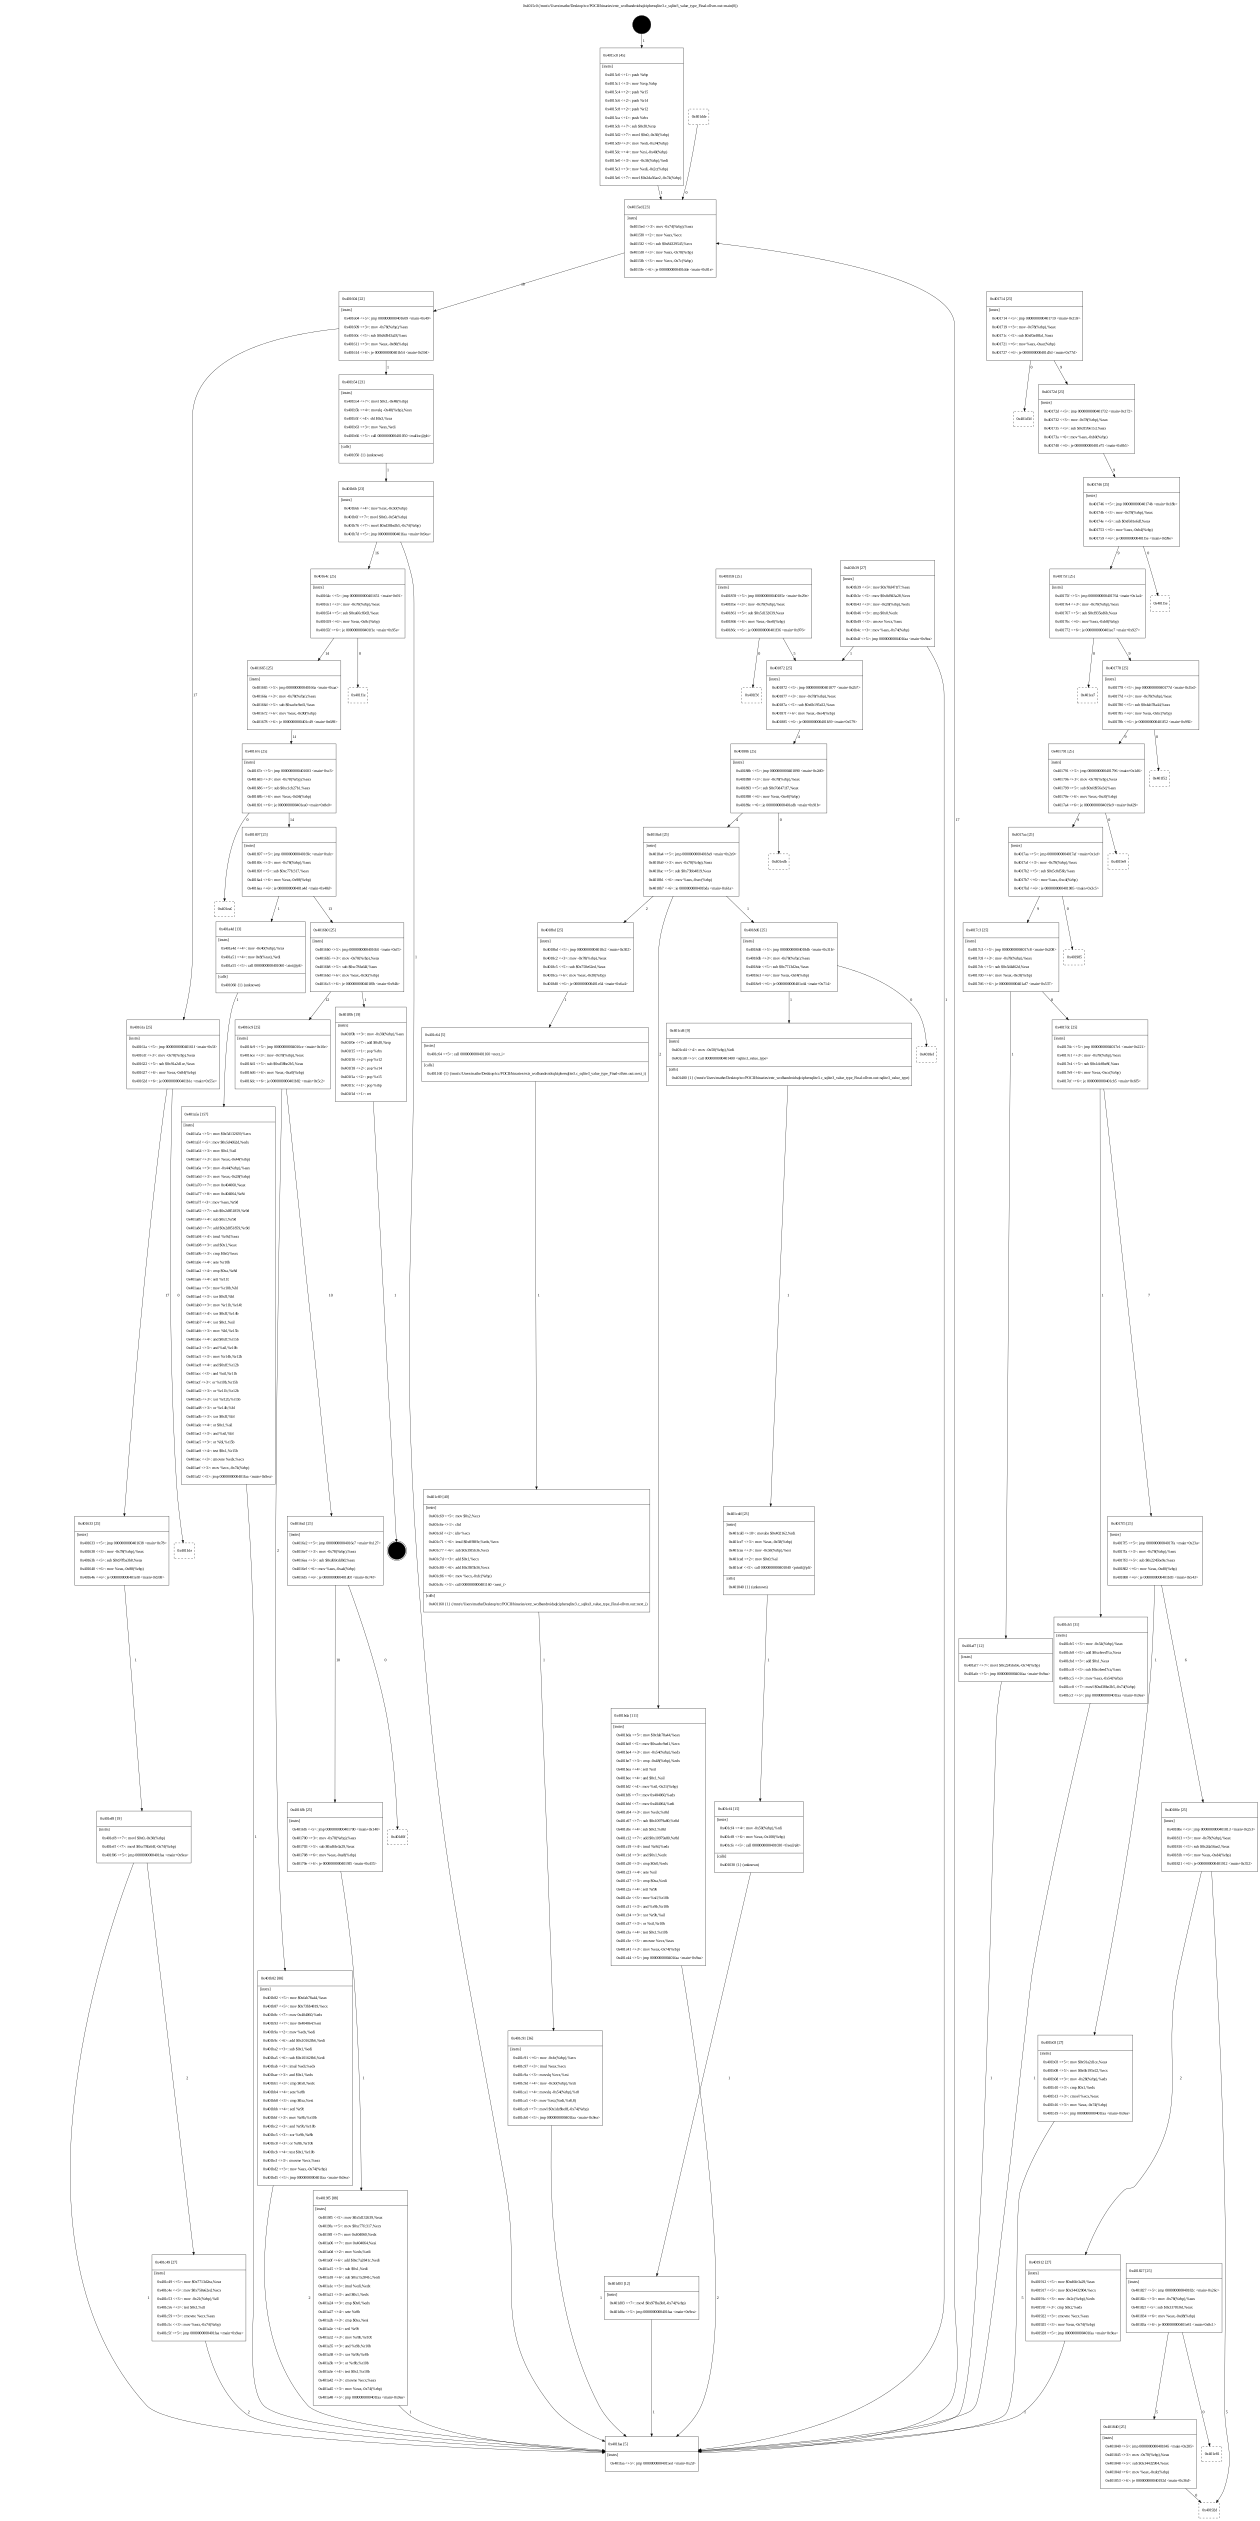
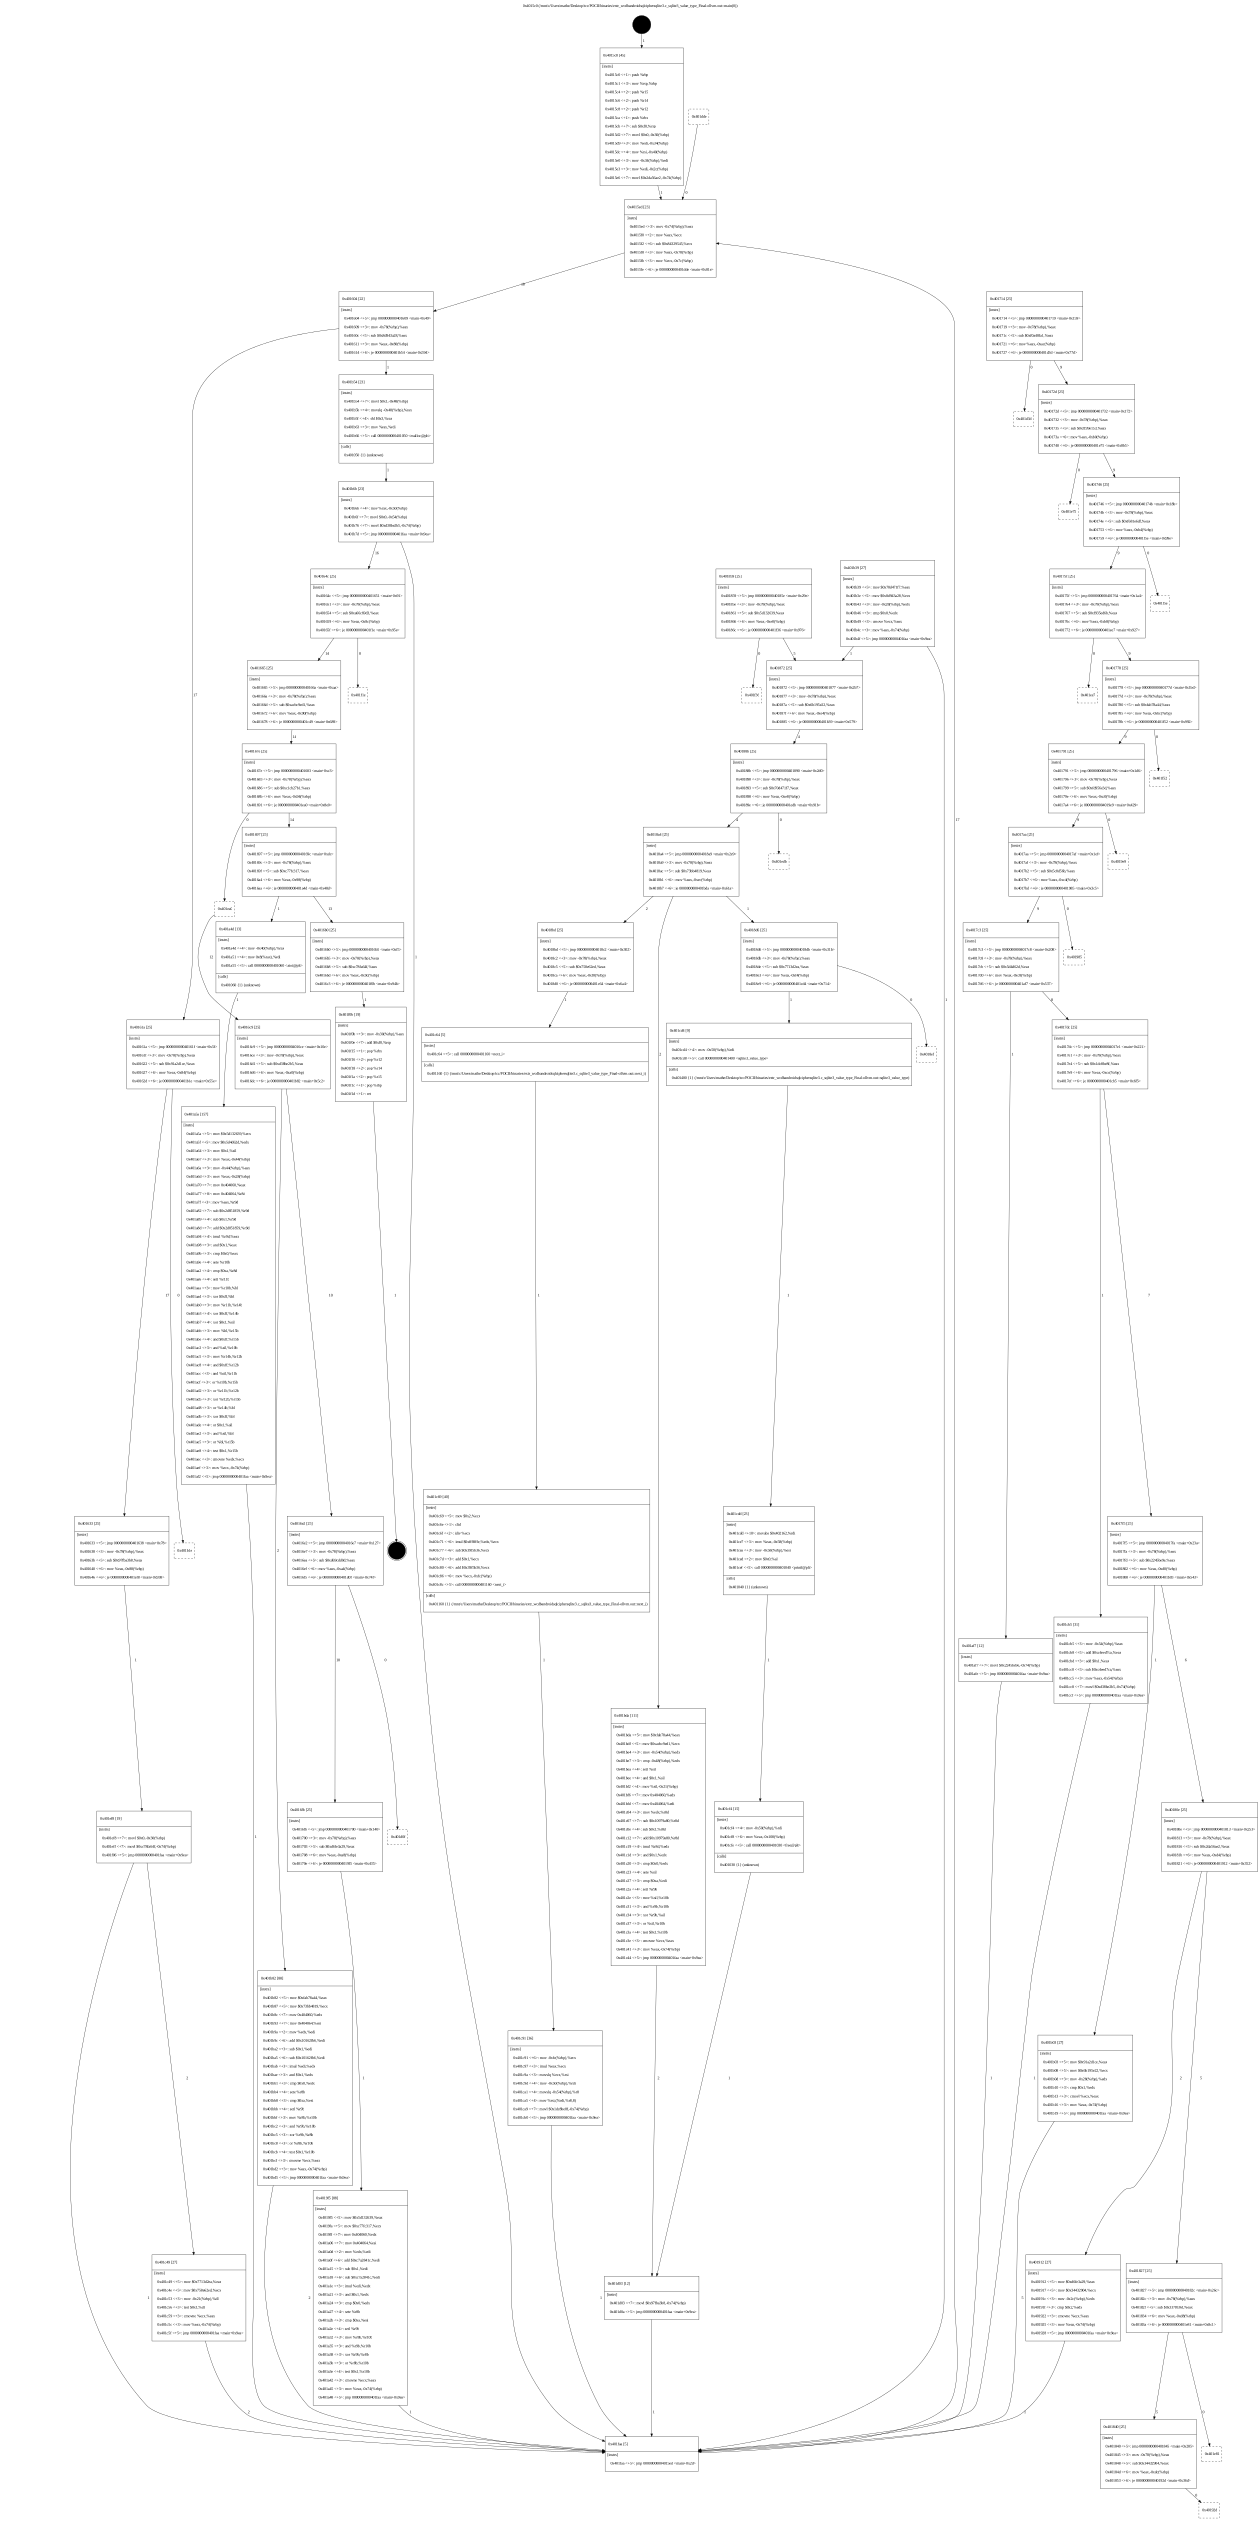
node "0x401e75": added
edge "0x4016b0 [25]" -> "0x4016c9 [25]": now "0x401ea0" -> "0x4016c9 [25]"
edge "0x40180e [25]" -> "0x40192d": now "0x40180e [25]" -> "0x401827 [25]"
edge "0x401bda [111]" -> "0x401faa [5]": now "0x401bda [111]" -> "0x401d03 [12]"
